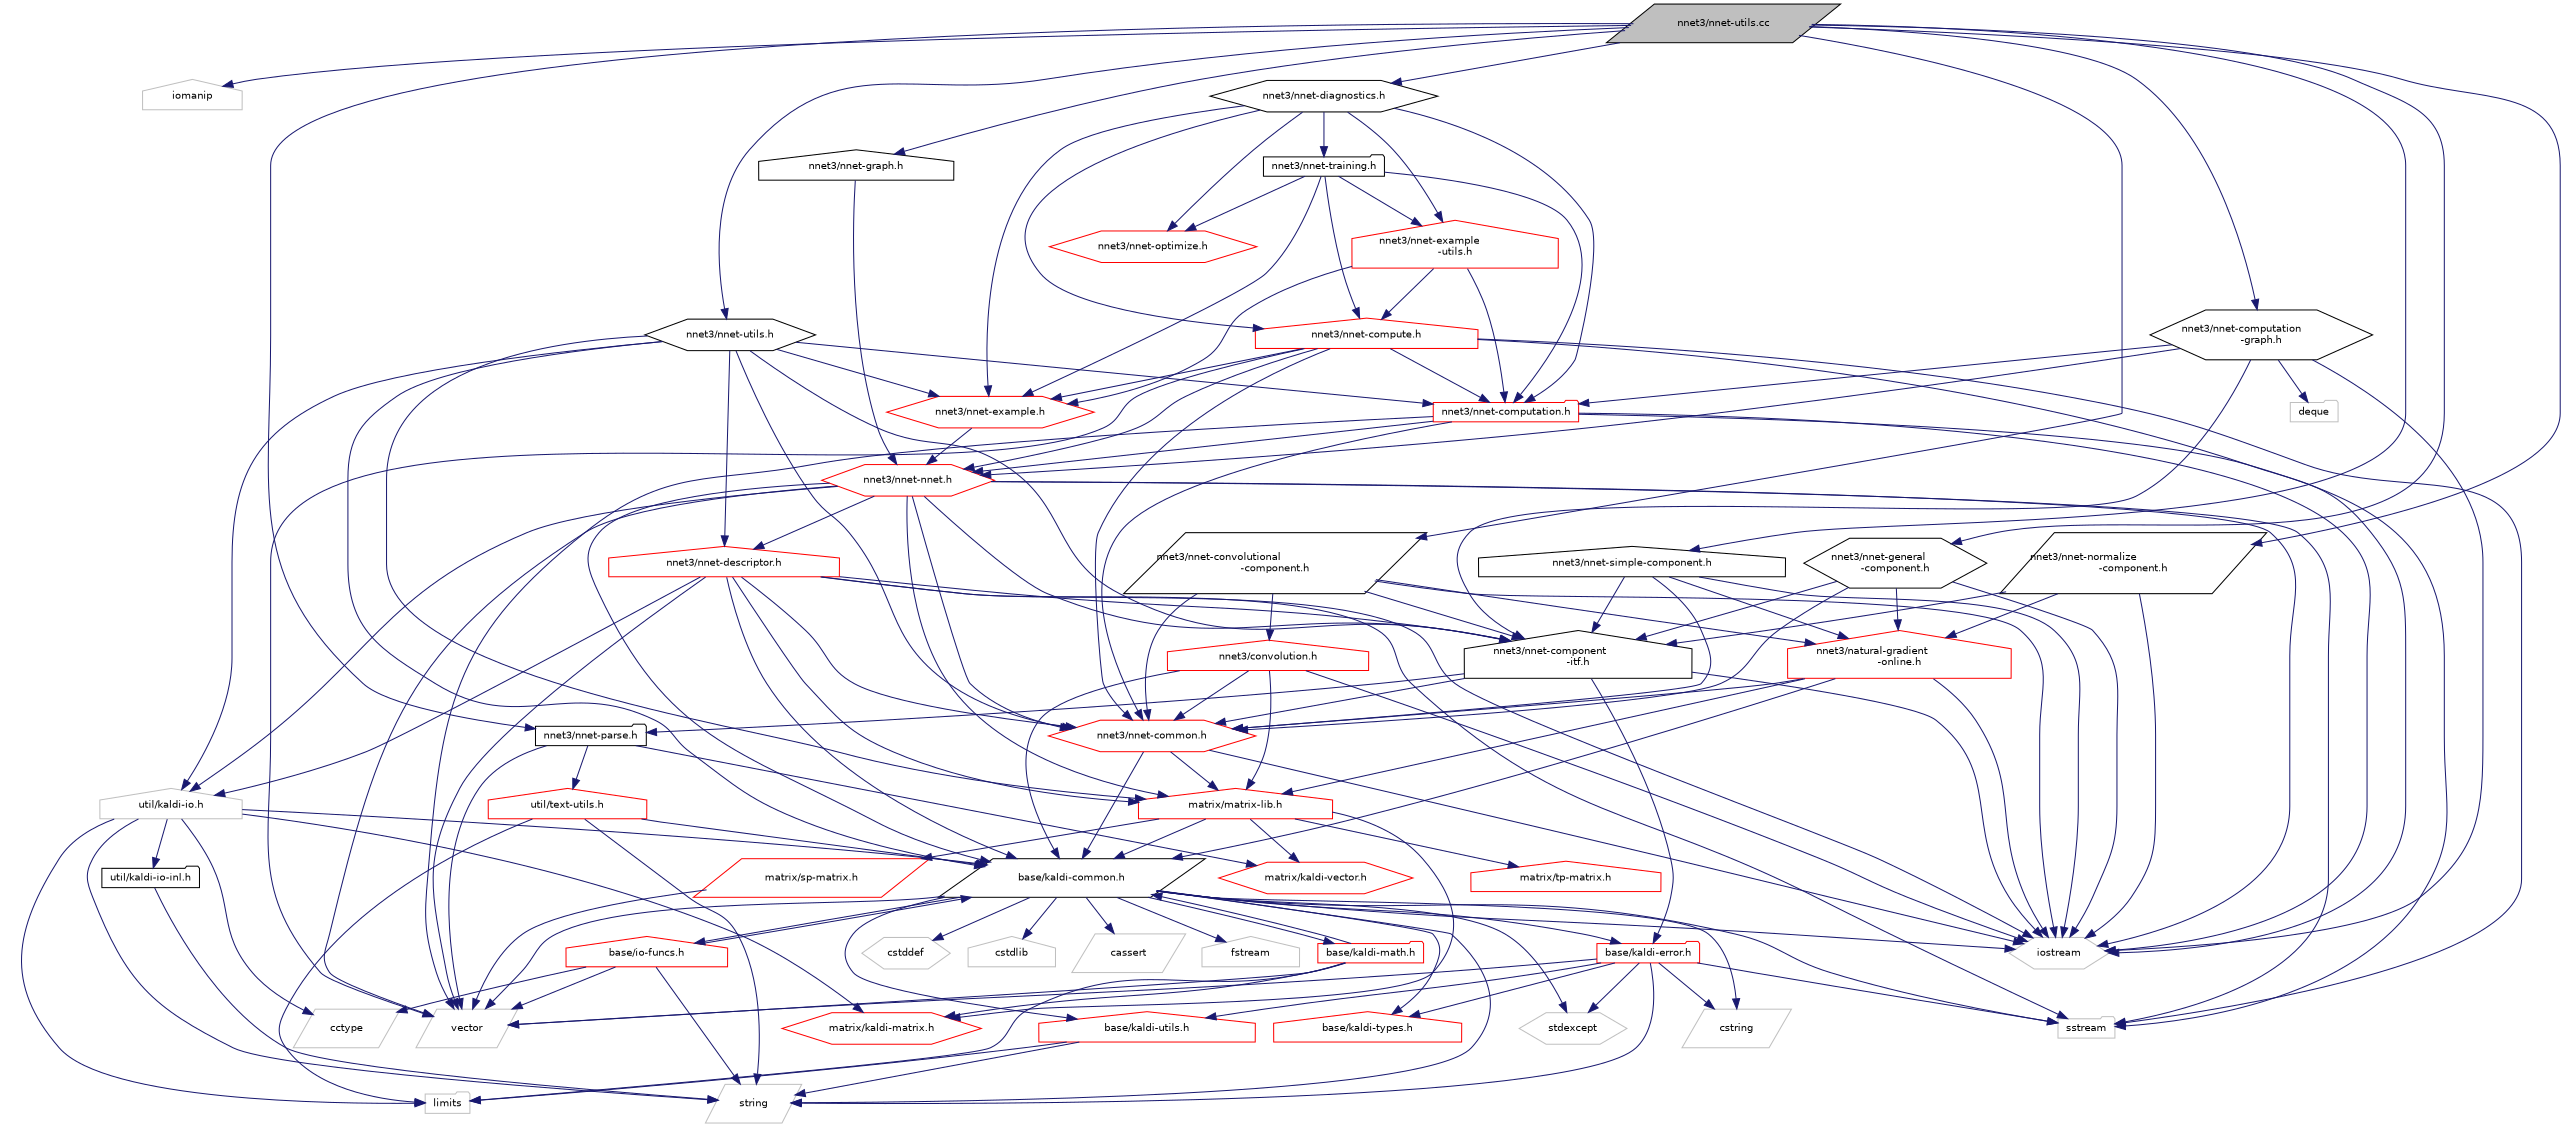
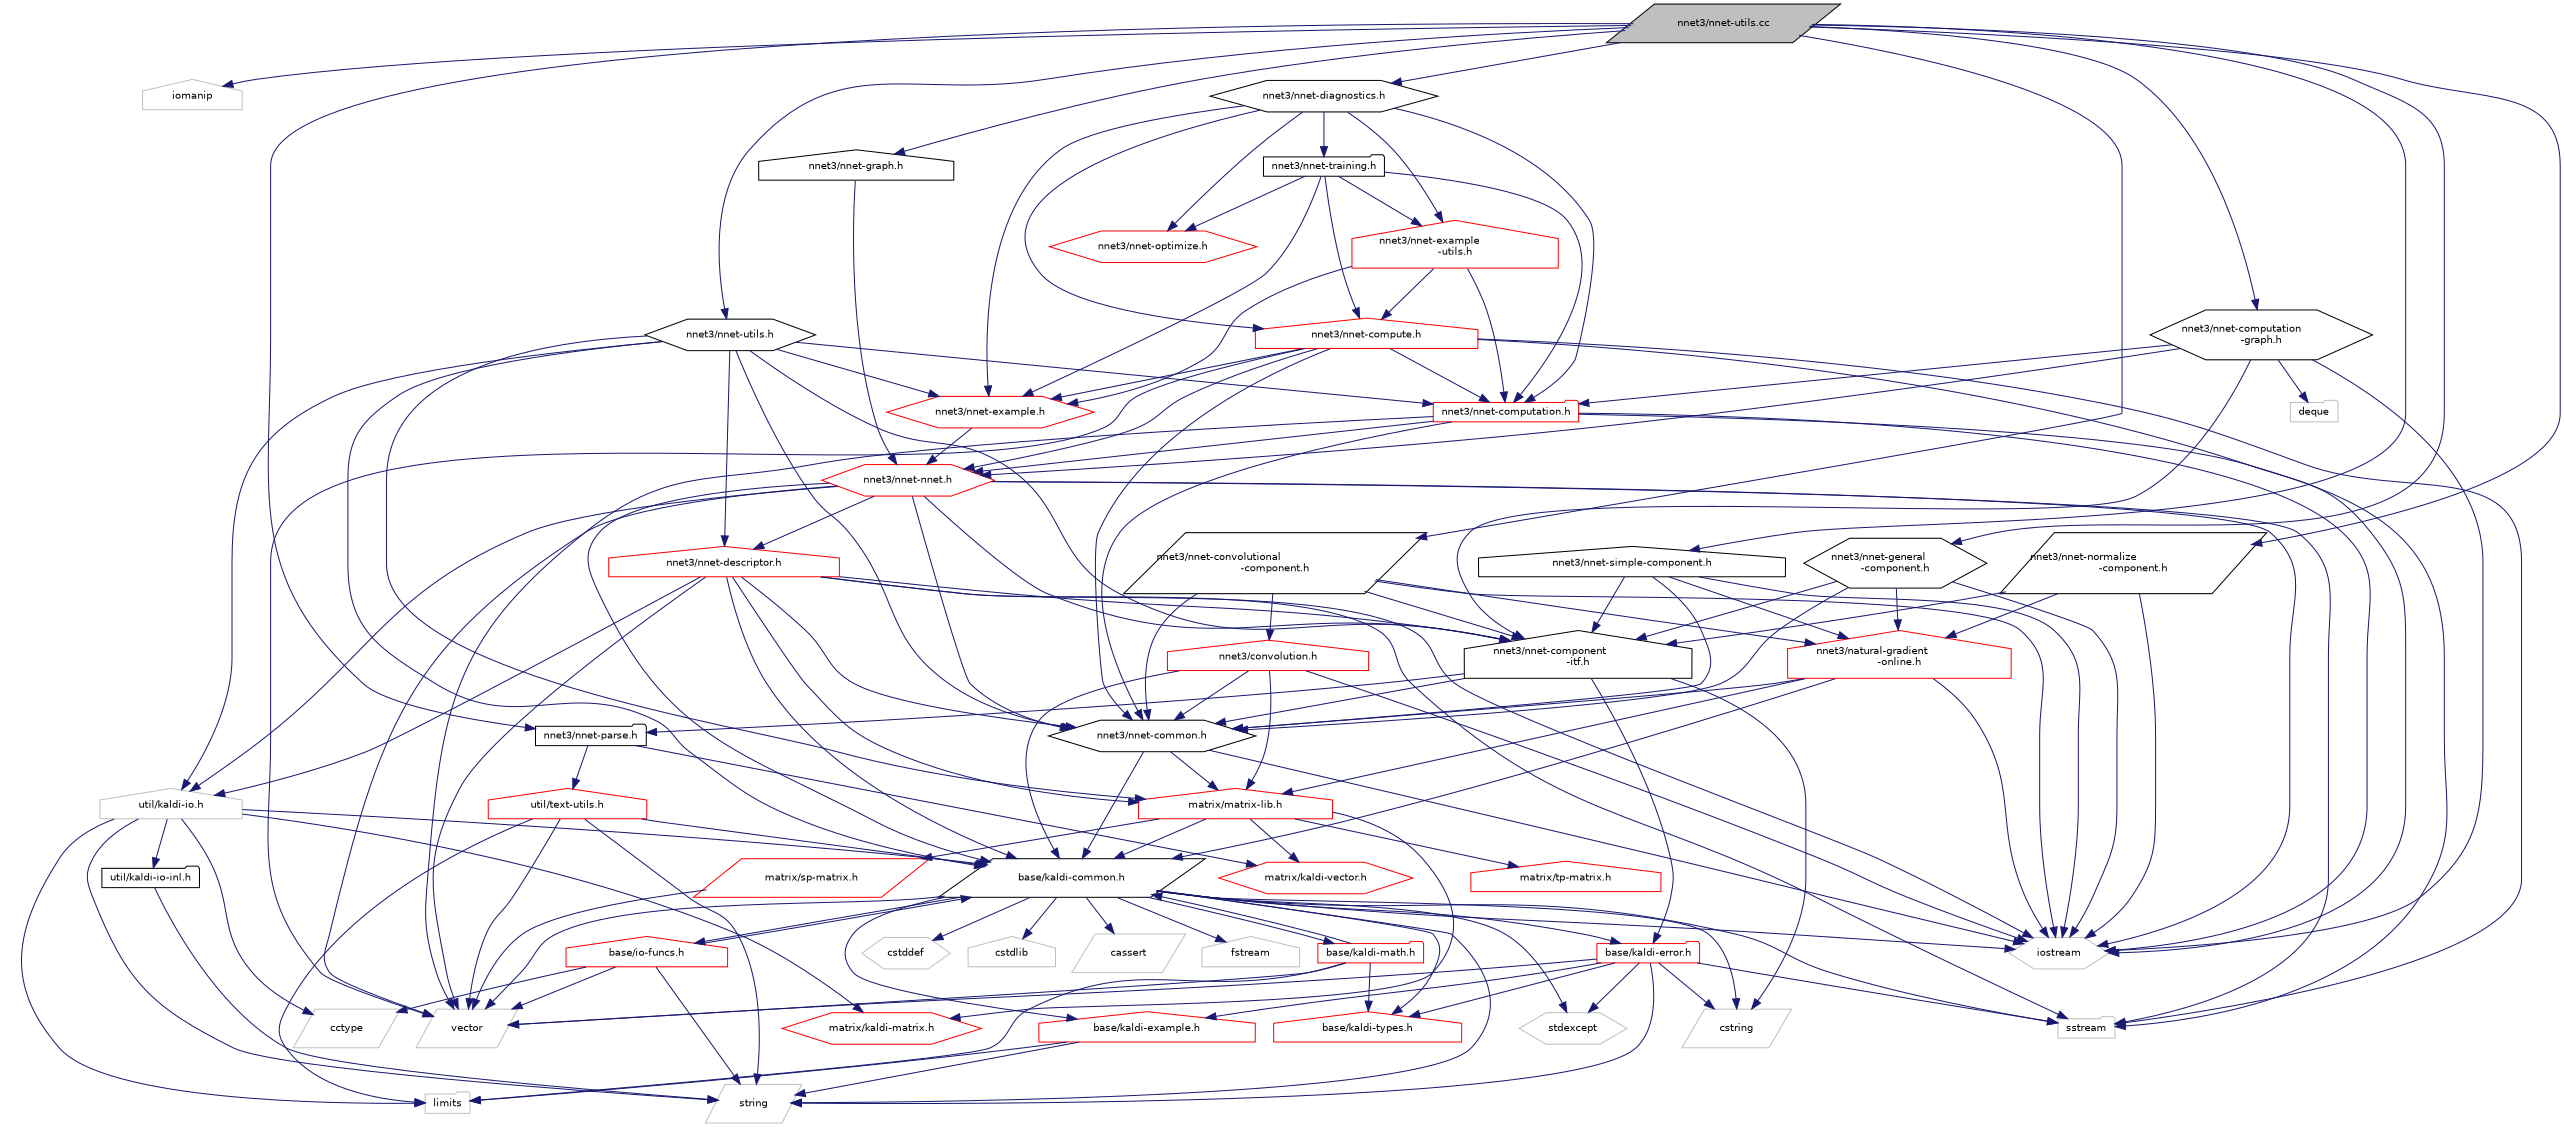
edge "nnet3/nnet-nnet.h" -> "matrix/matrix-lib.h": removed
edge "nnet3/nnet-component -itf.h" -> "iostream": now "nnet3/nnet-component -itf.h" -> "cstring"
node "nnet3/nnet-common.h": color red -> black
edge "nnet3/nnet-parse.h" -> "vector": now "util/text-utils.h" -> "vector"
edge "base/kaldi-math.h" -> "matrix/kaldi-matrix.h": now "base/kaldi-math.h" -> "base/kaldi-types.h"
node "base/kaldi-utils.h": label "base/kaldi-utils.h" -> "base/kaldi-example.h"
